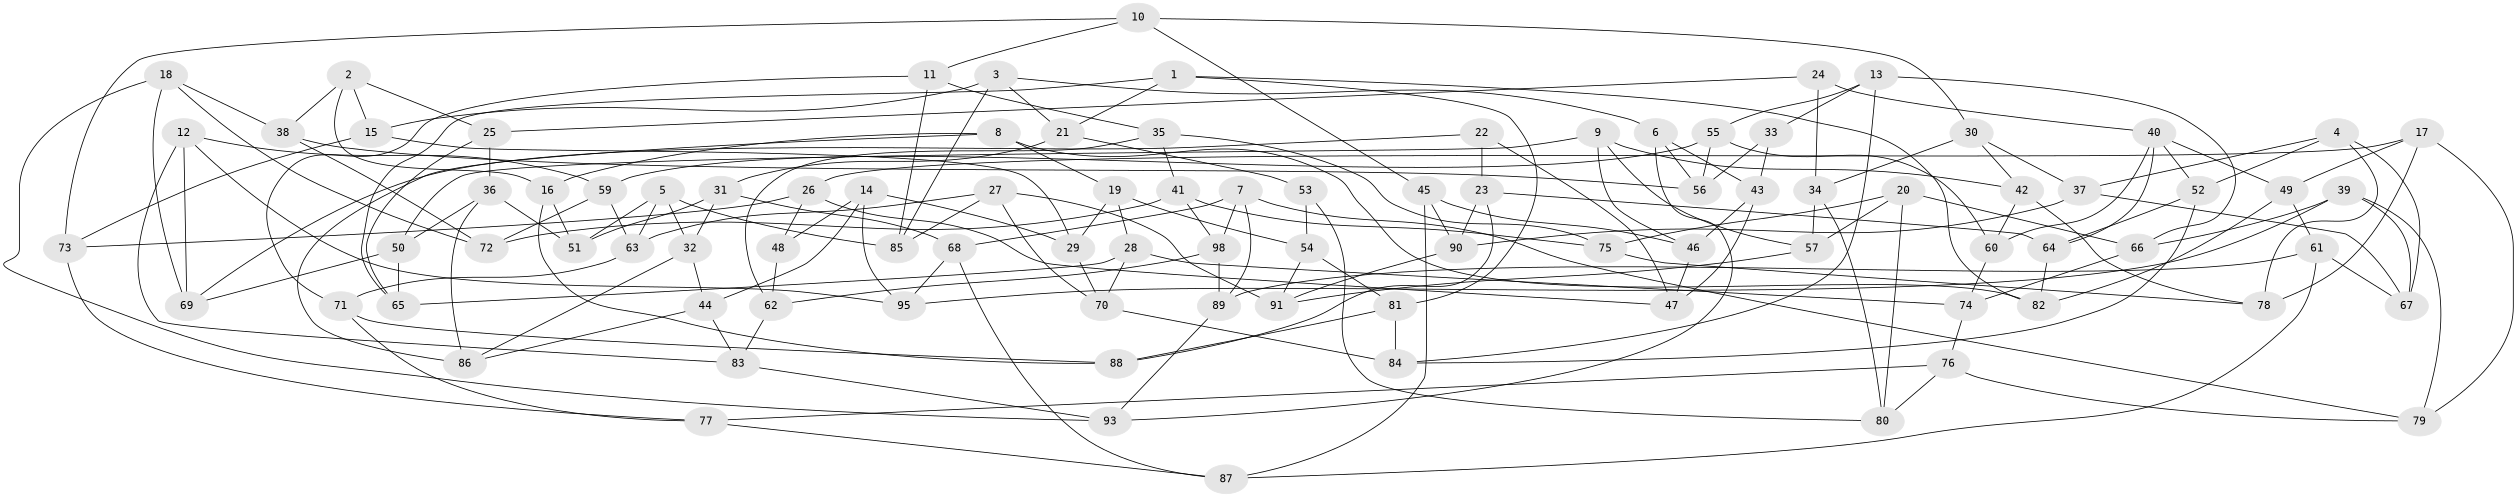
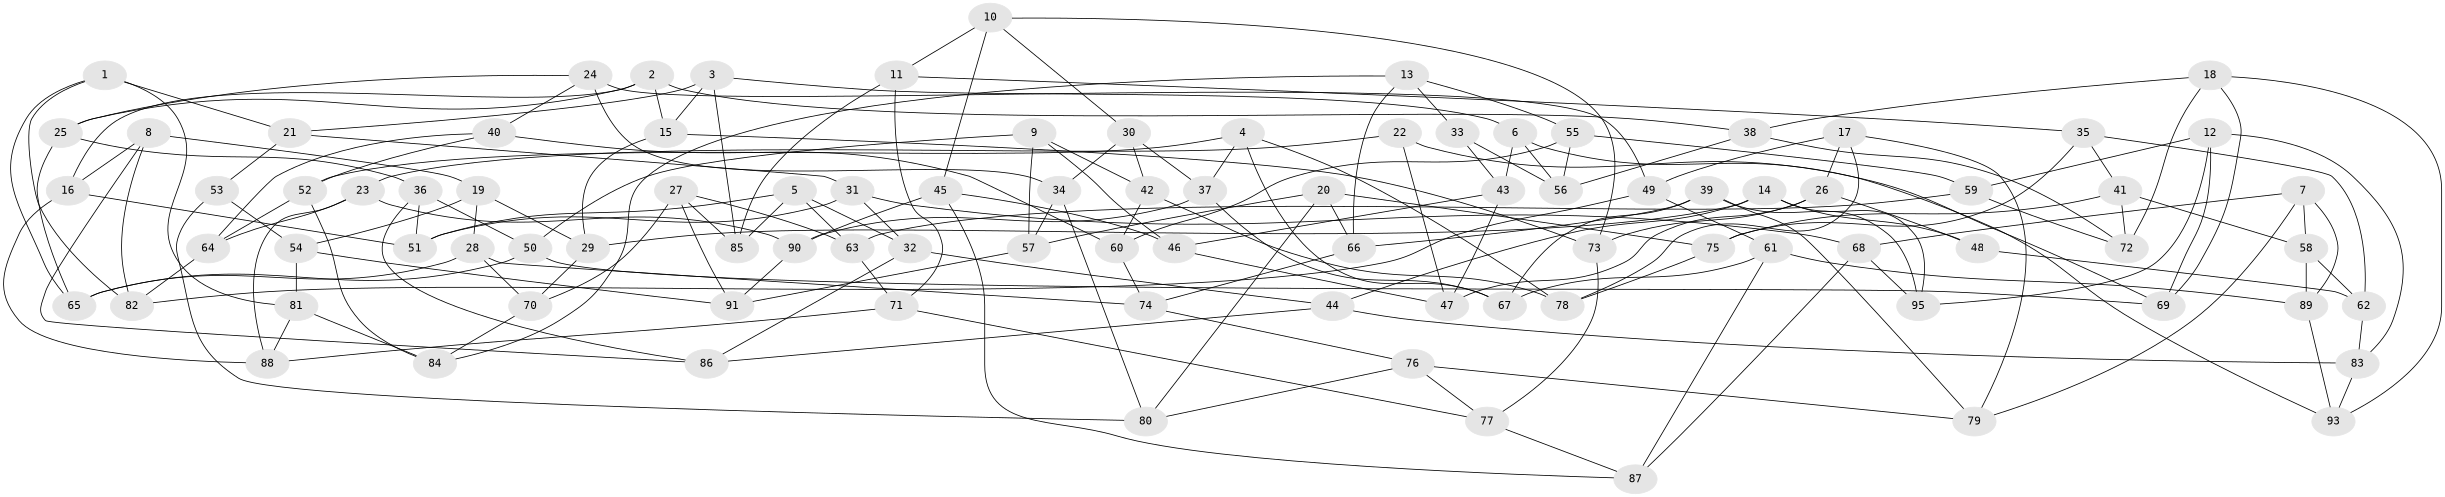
edge "40" -- "49": now "24" -- "49"
node "98": label "98" -> "58"
